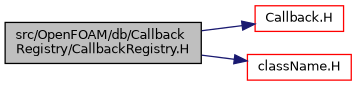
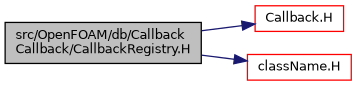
node "src/OpenFOAM/db/Callback Registry/CallbackRegistry.H": label "src/OpenFOAM/db/Callback Registry/CallbackRegistry.H" -> "src/OpenFOAM/db/Callback Callback/CallbackRegistry.H"
